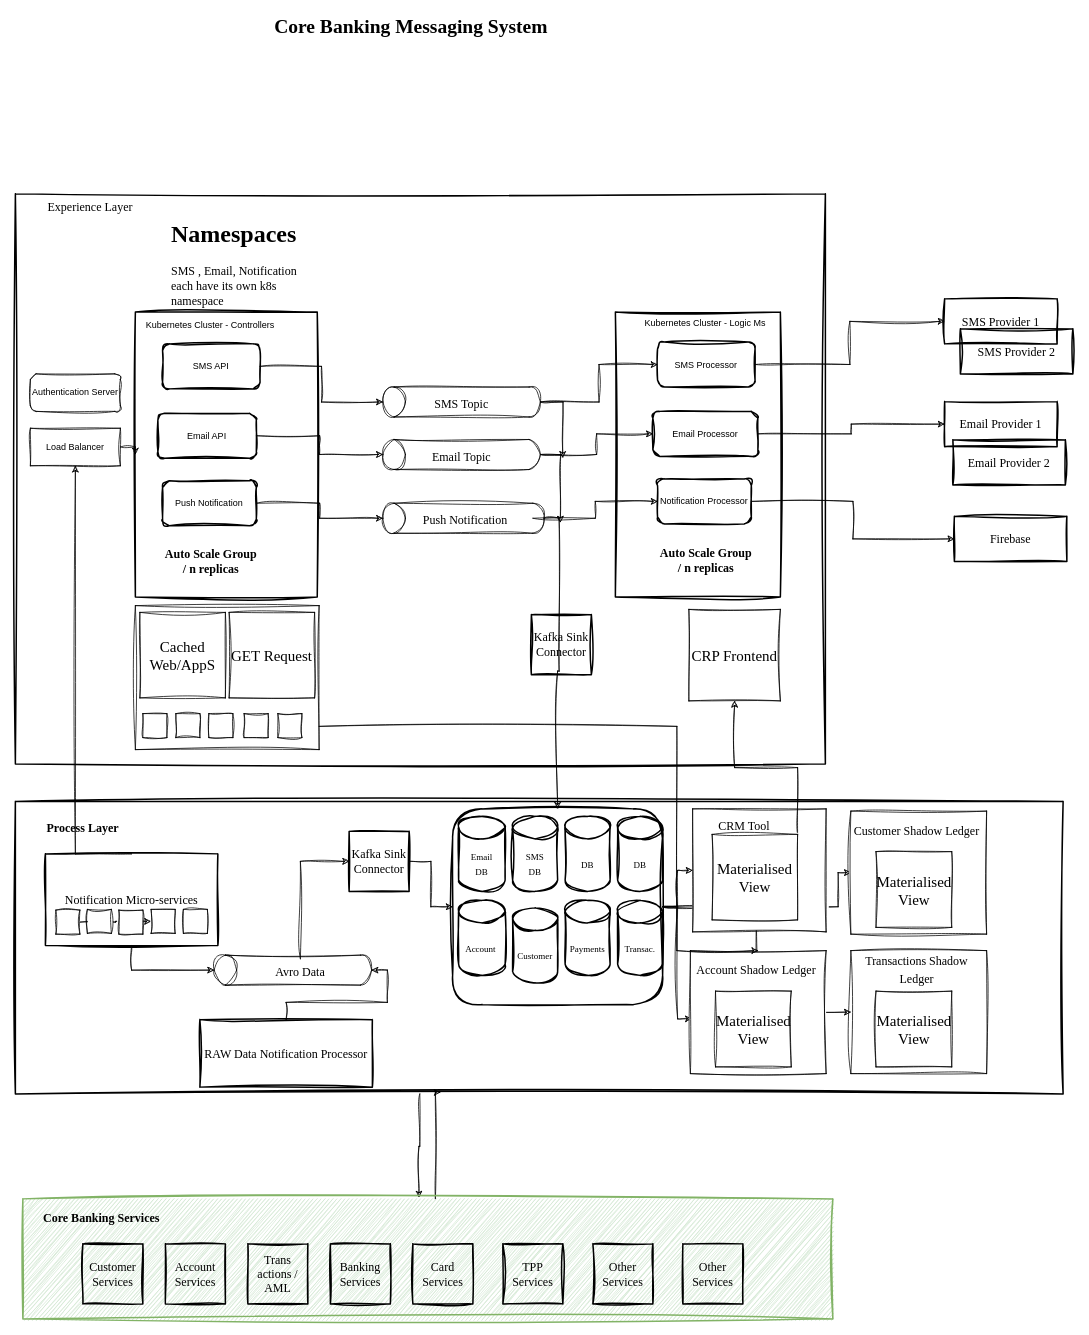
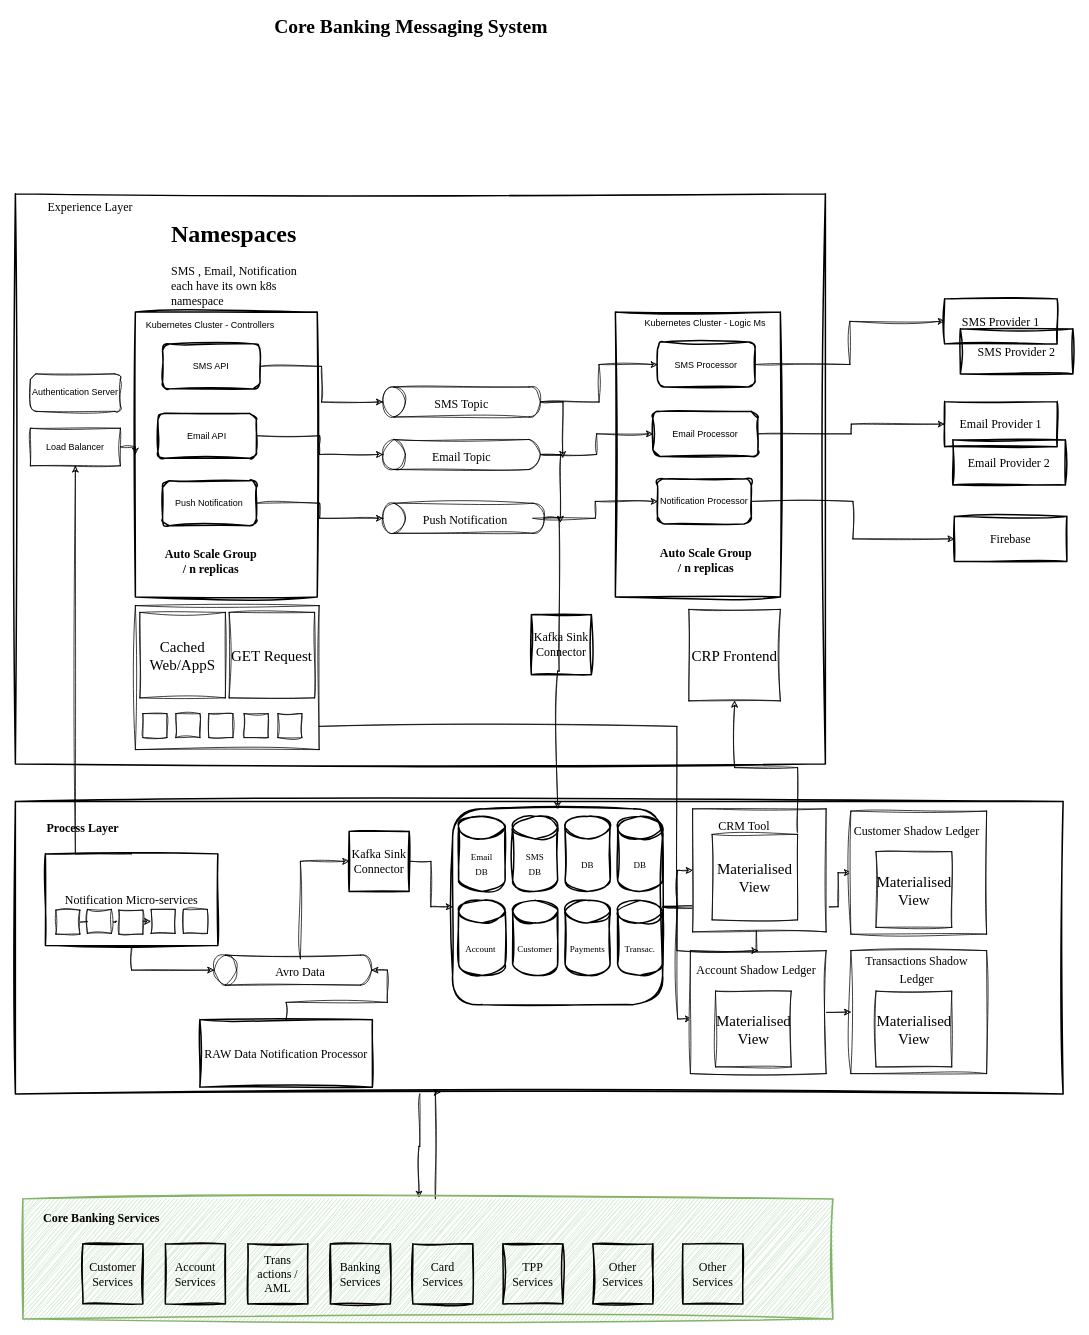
node "Customer": moved (535, 945) -> (535, 938)
